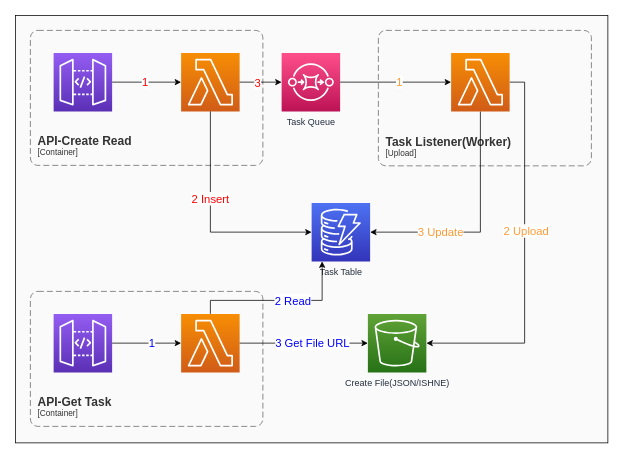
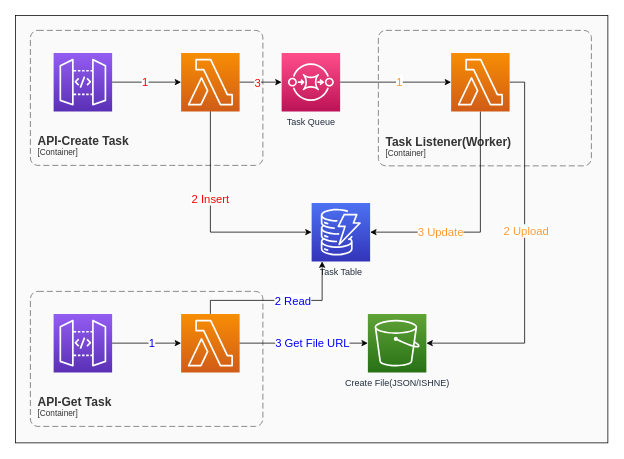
node "API-Create Read [Container]": label "API-Create Read [Container]" -> "API-Create Task [Container]"
node "Task Listener(Worker) [Upload]": label "Task Listener(Worker) [Upload]" -> "Task Listener(Worker) [Container]"
